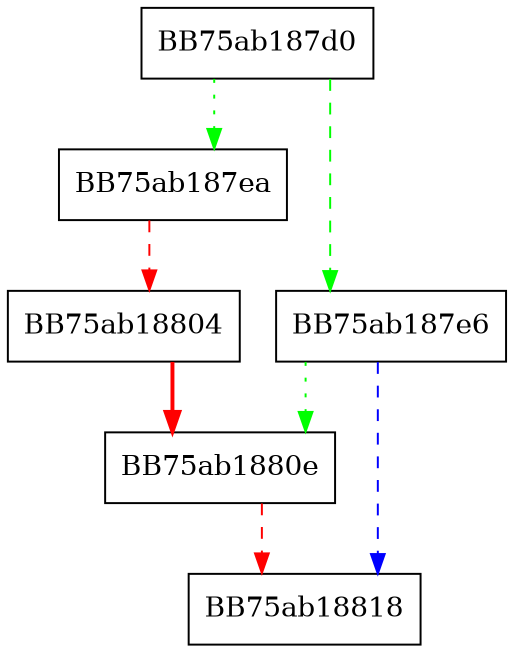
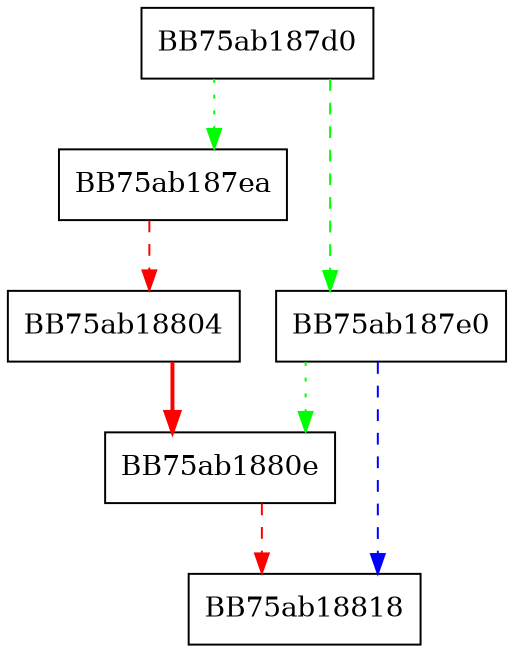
node "BB75ab187e6": label "BB75ab187e6" -> "BB75ab187e0"
